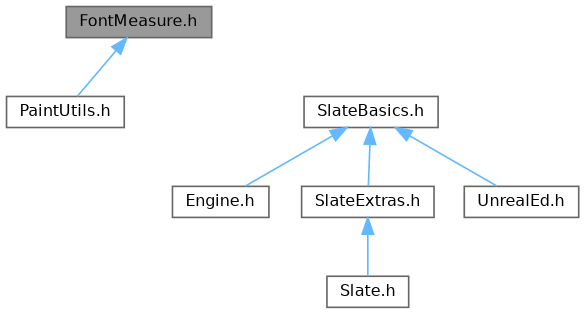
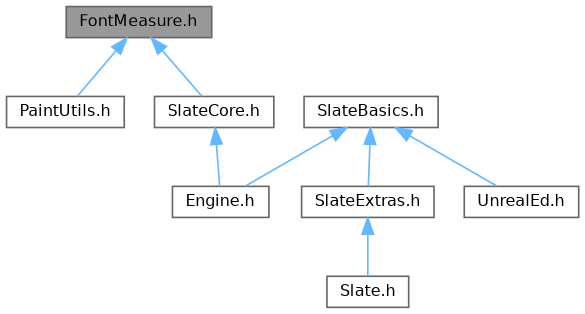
node "SlateCore.h": added
